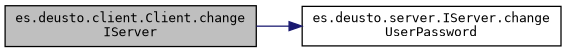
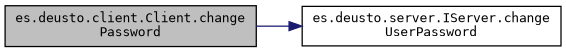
node "es.deusto.client.Client.change IServer": label "es.deusto.client.Client.change IServer" -> "es.deusto.client.Client.change Password"
